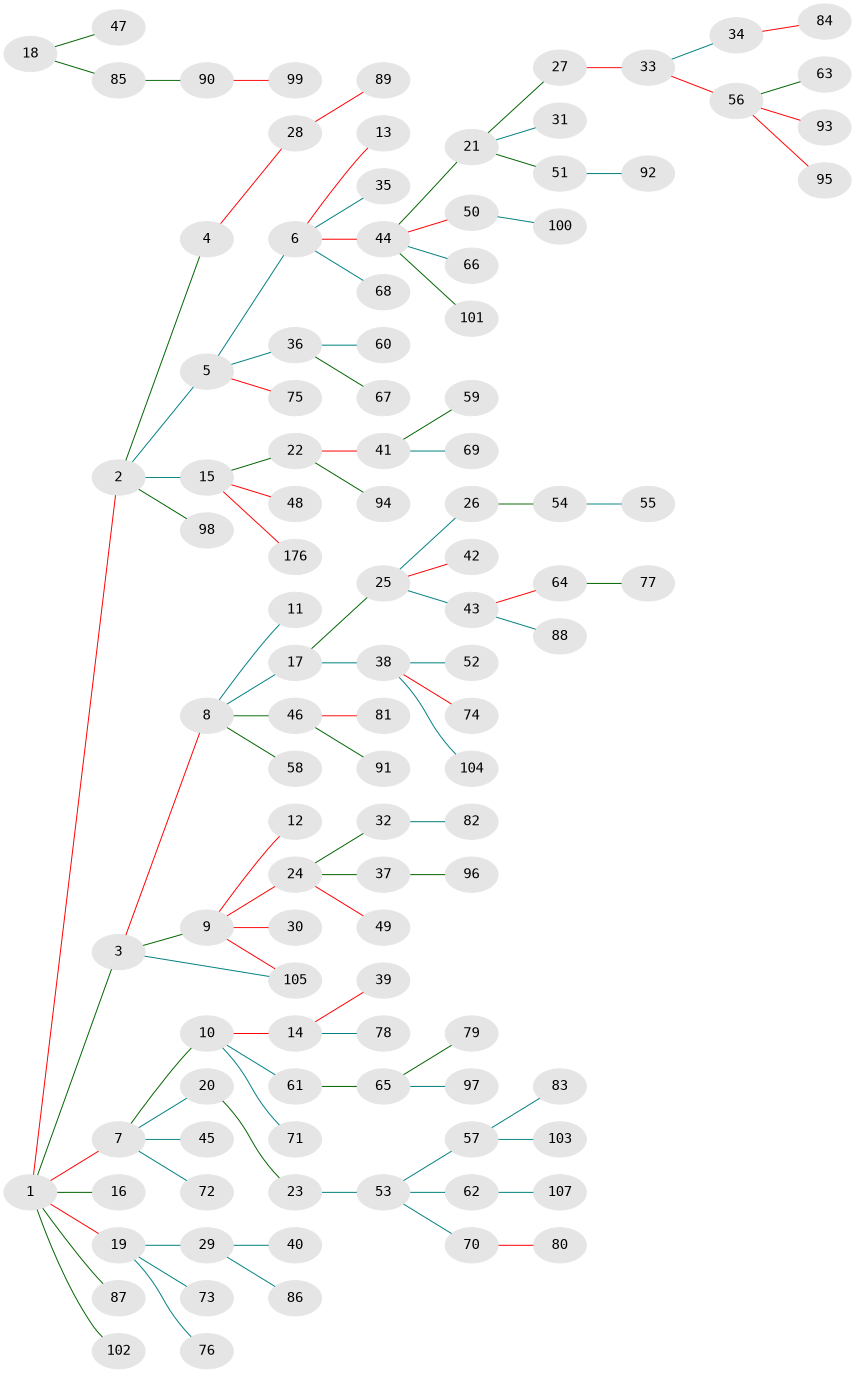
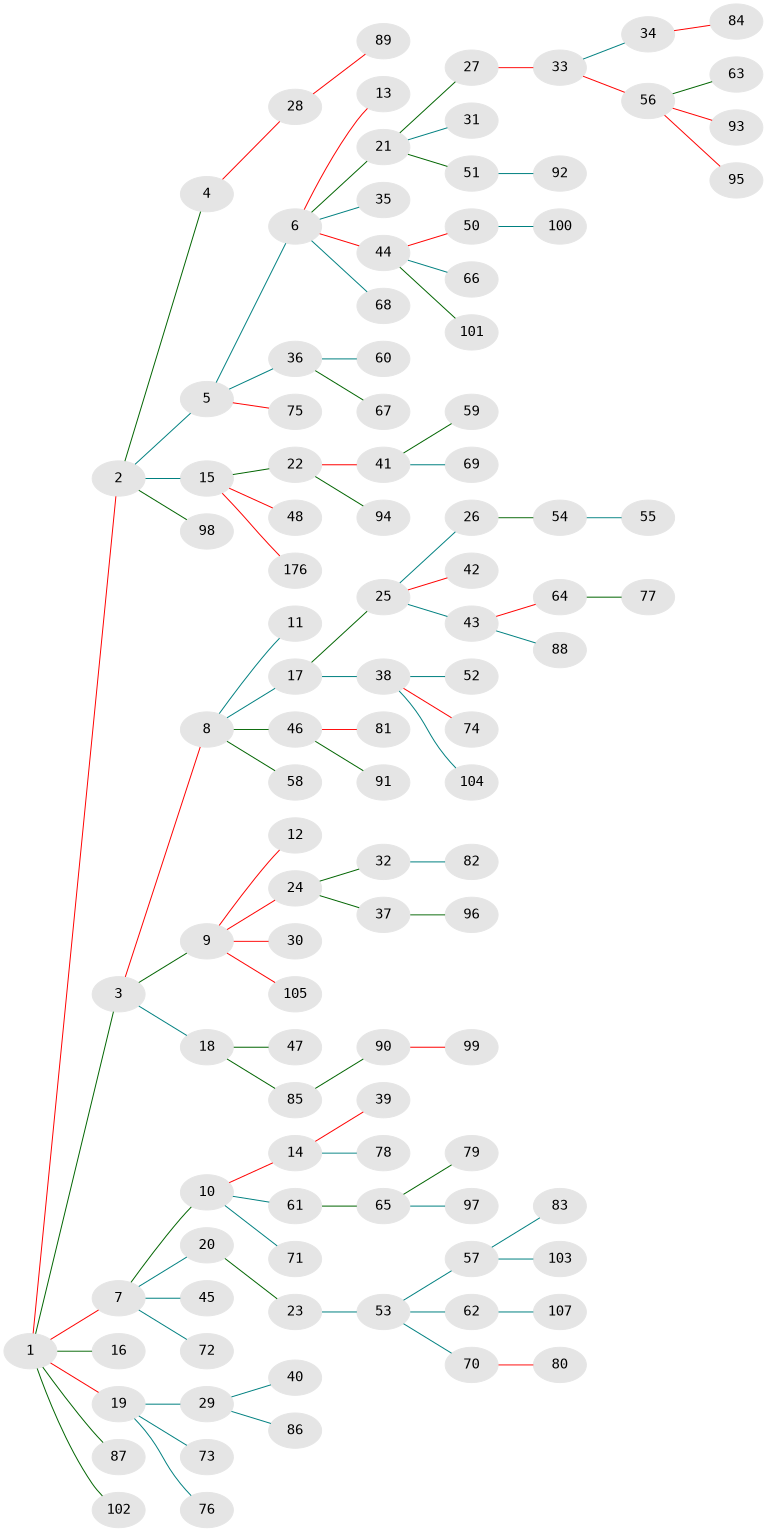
edge "21" -- "44": now "21" -- "6"
node "49": removed
edge "3" -- "105": now "3" -- "18"
